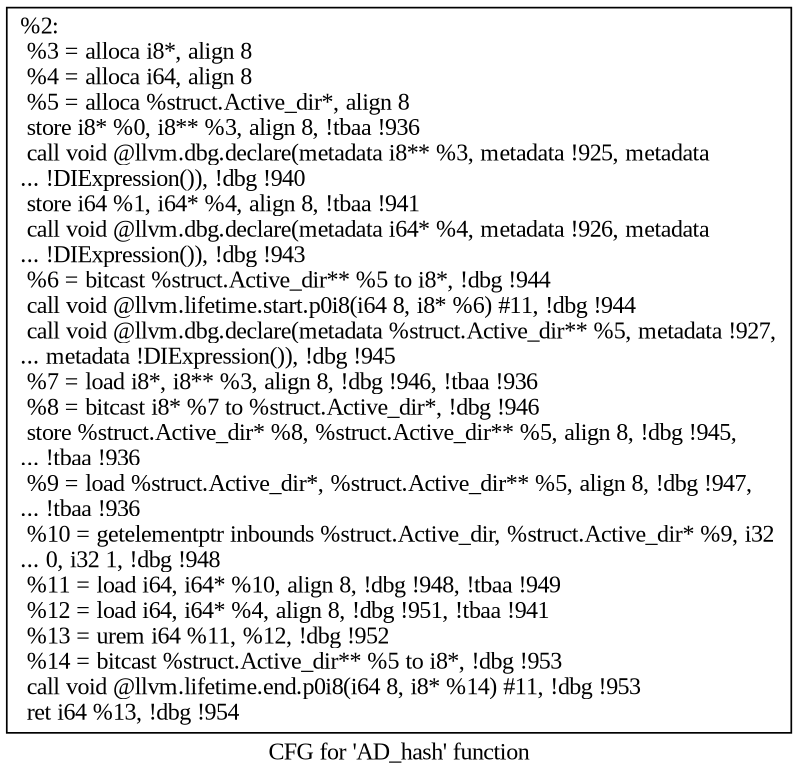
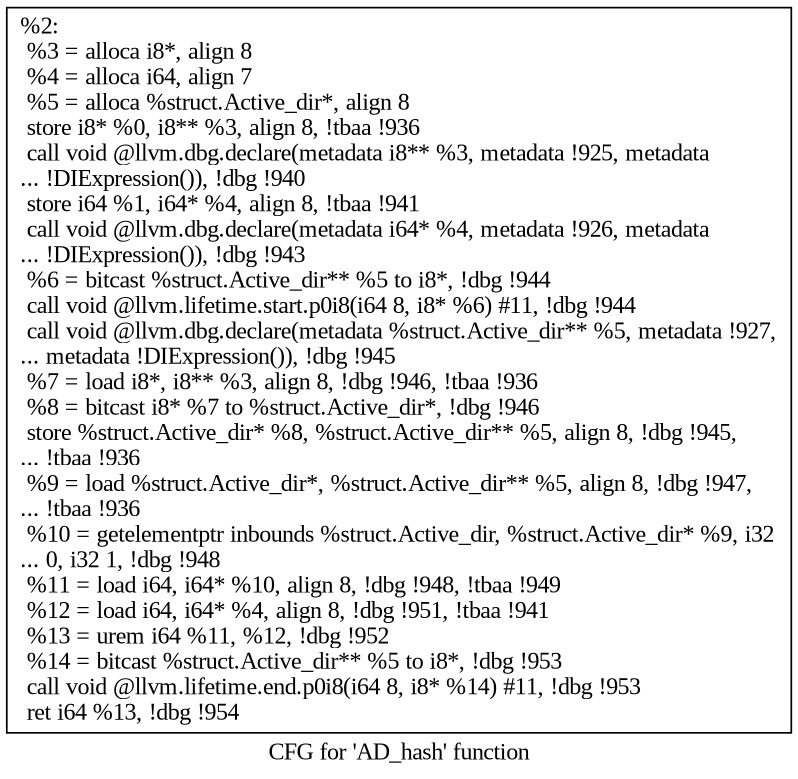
node "%2:": text "%4 = alloca i64, align 8" -> "%4 = alloca i64, align 7"
